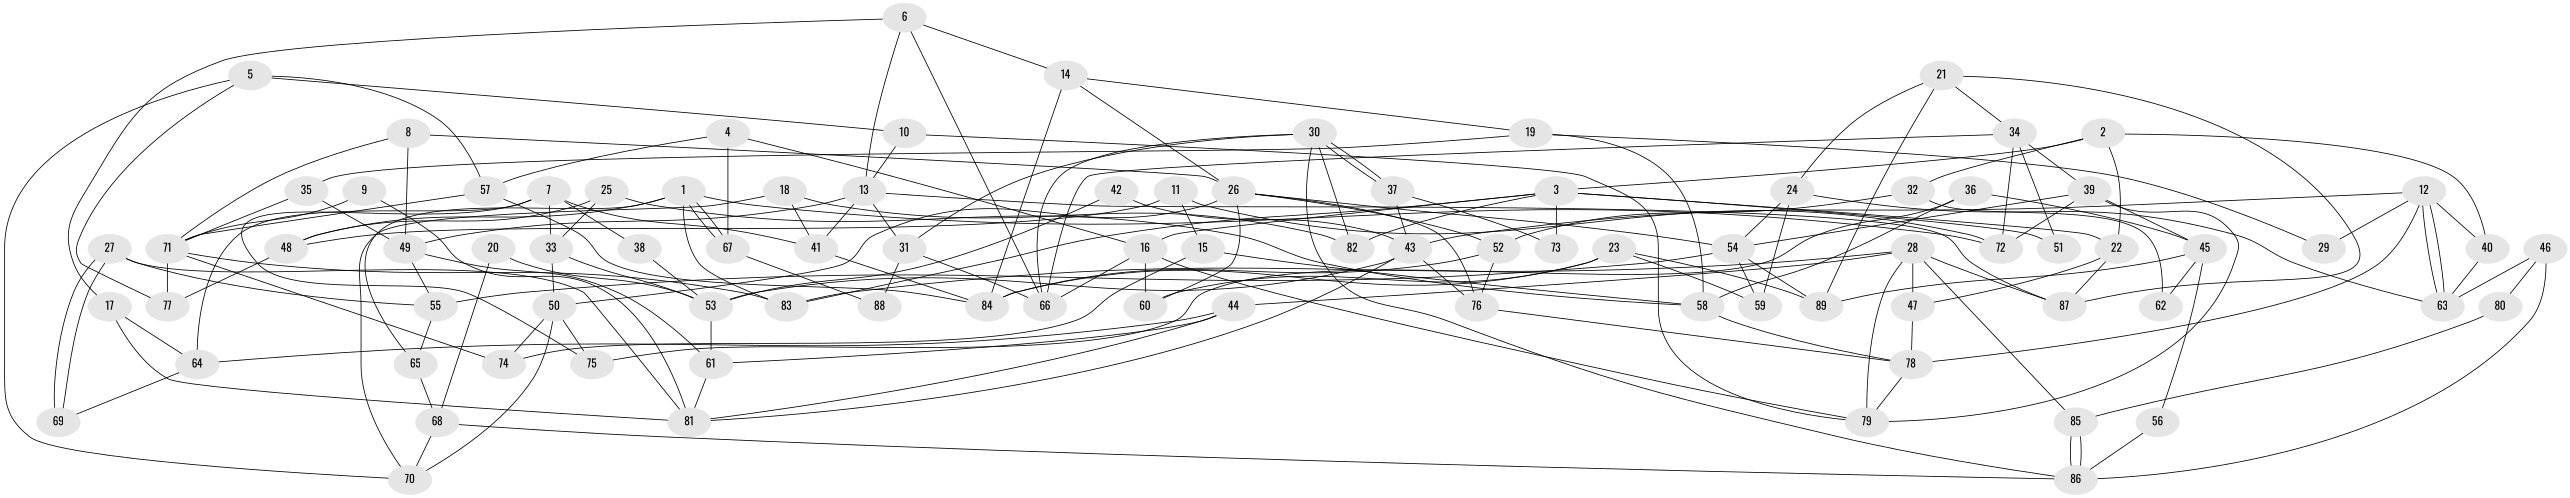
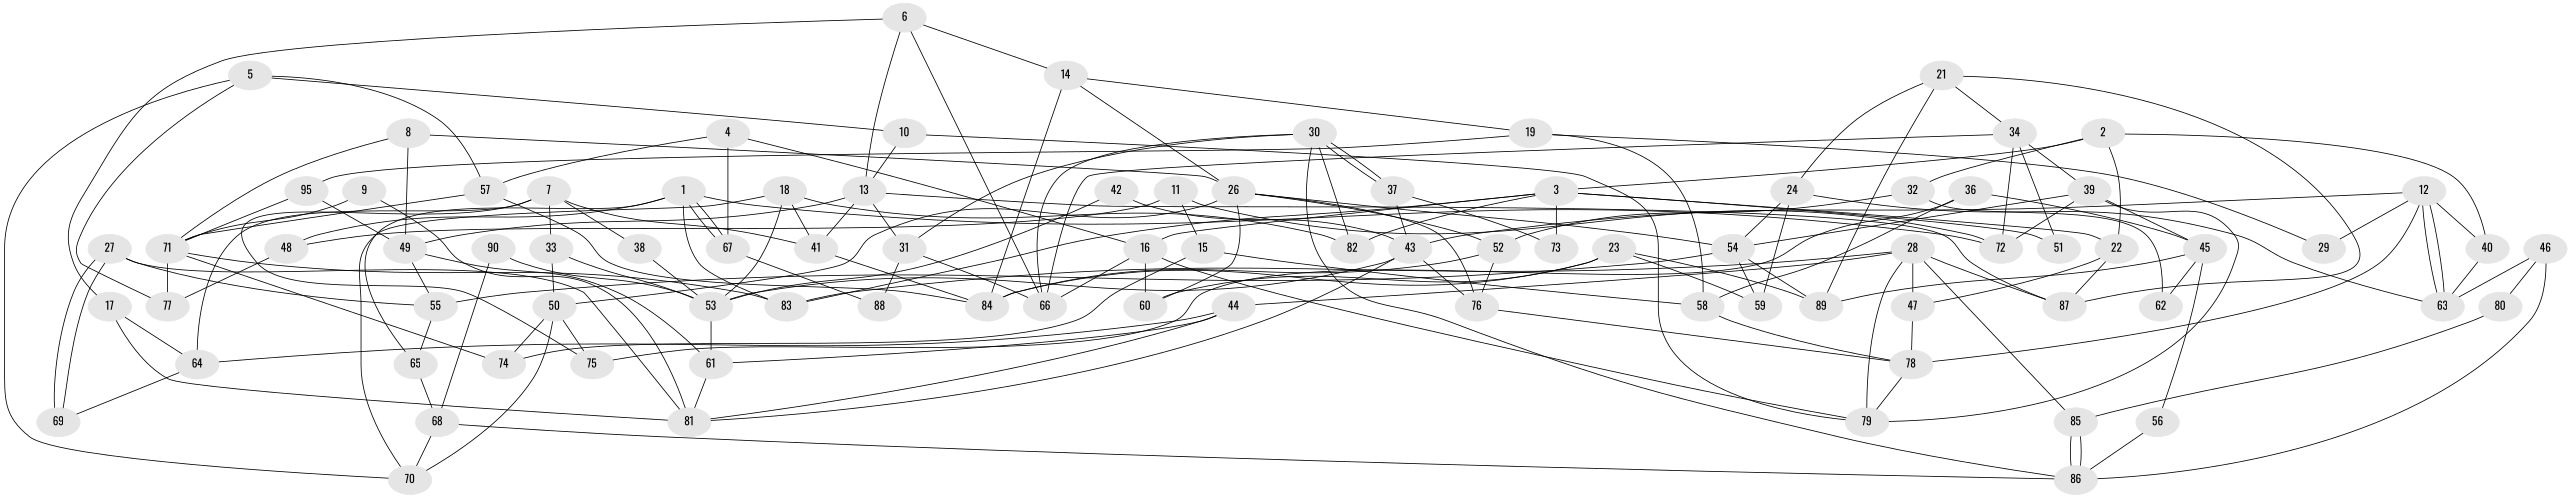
node "35": label "35" -> "95"
node "25": removed
node "20": label "20" -> "90"
edge "18" -- "53": added
